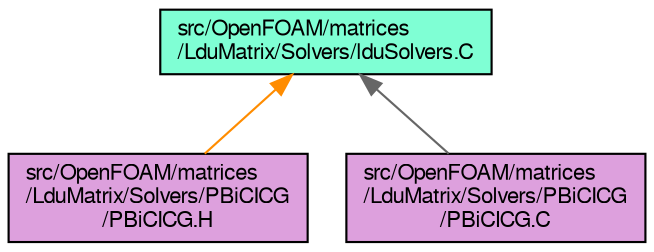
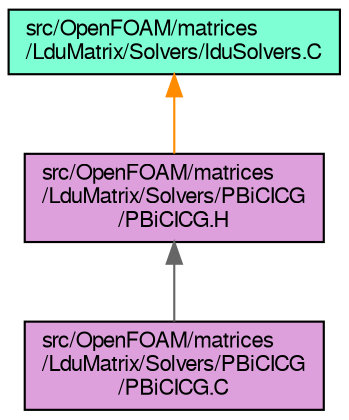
edge "src/OpenFOAM/matrices /LduMatrix/Solvers/PBiCICG /PBiCICG.C" -> "src/OpenFOAM/matrices /LduMatrix/Solvers/lduSolvers.C": now "src/OpenFOAM/matrices /LduMatrix/Solvers/PBiCICG /PBiCICG.C" -> "src/OpenFOAM/matrices /LduMatrix/Solvers/PBiCICG /PBiCICG.H"
